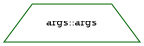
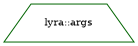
node "args::args": label "args::args" -> "lyra::args"
